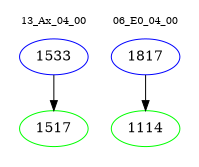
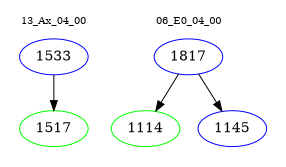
node "1145": added
